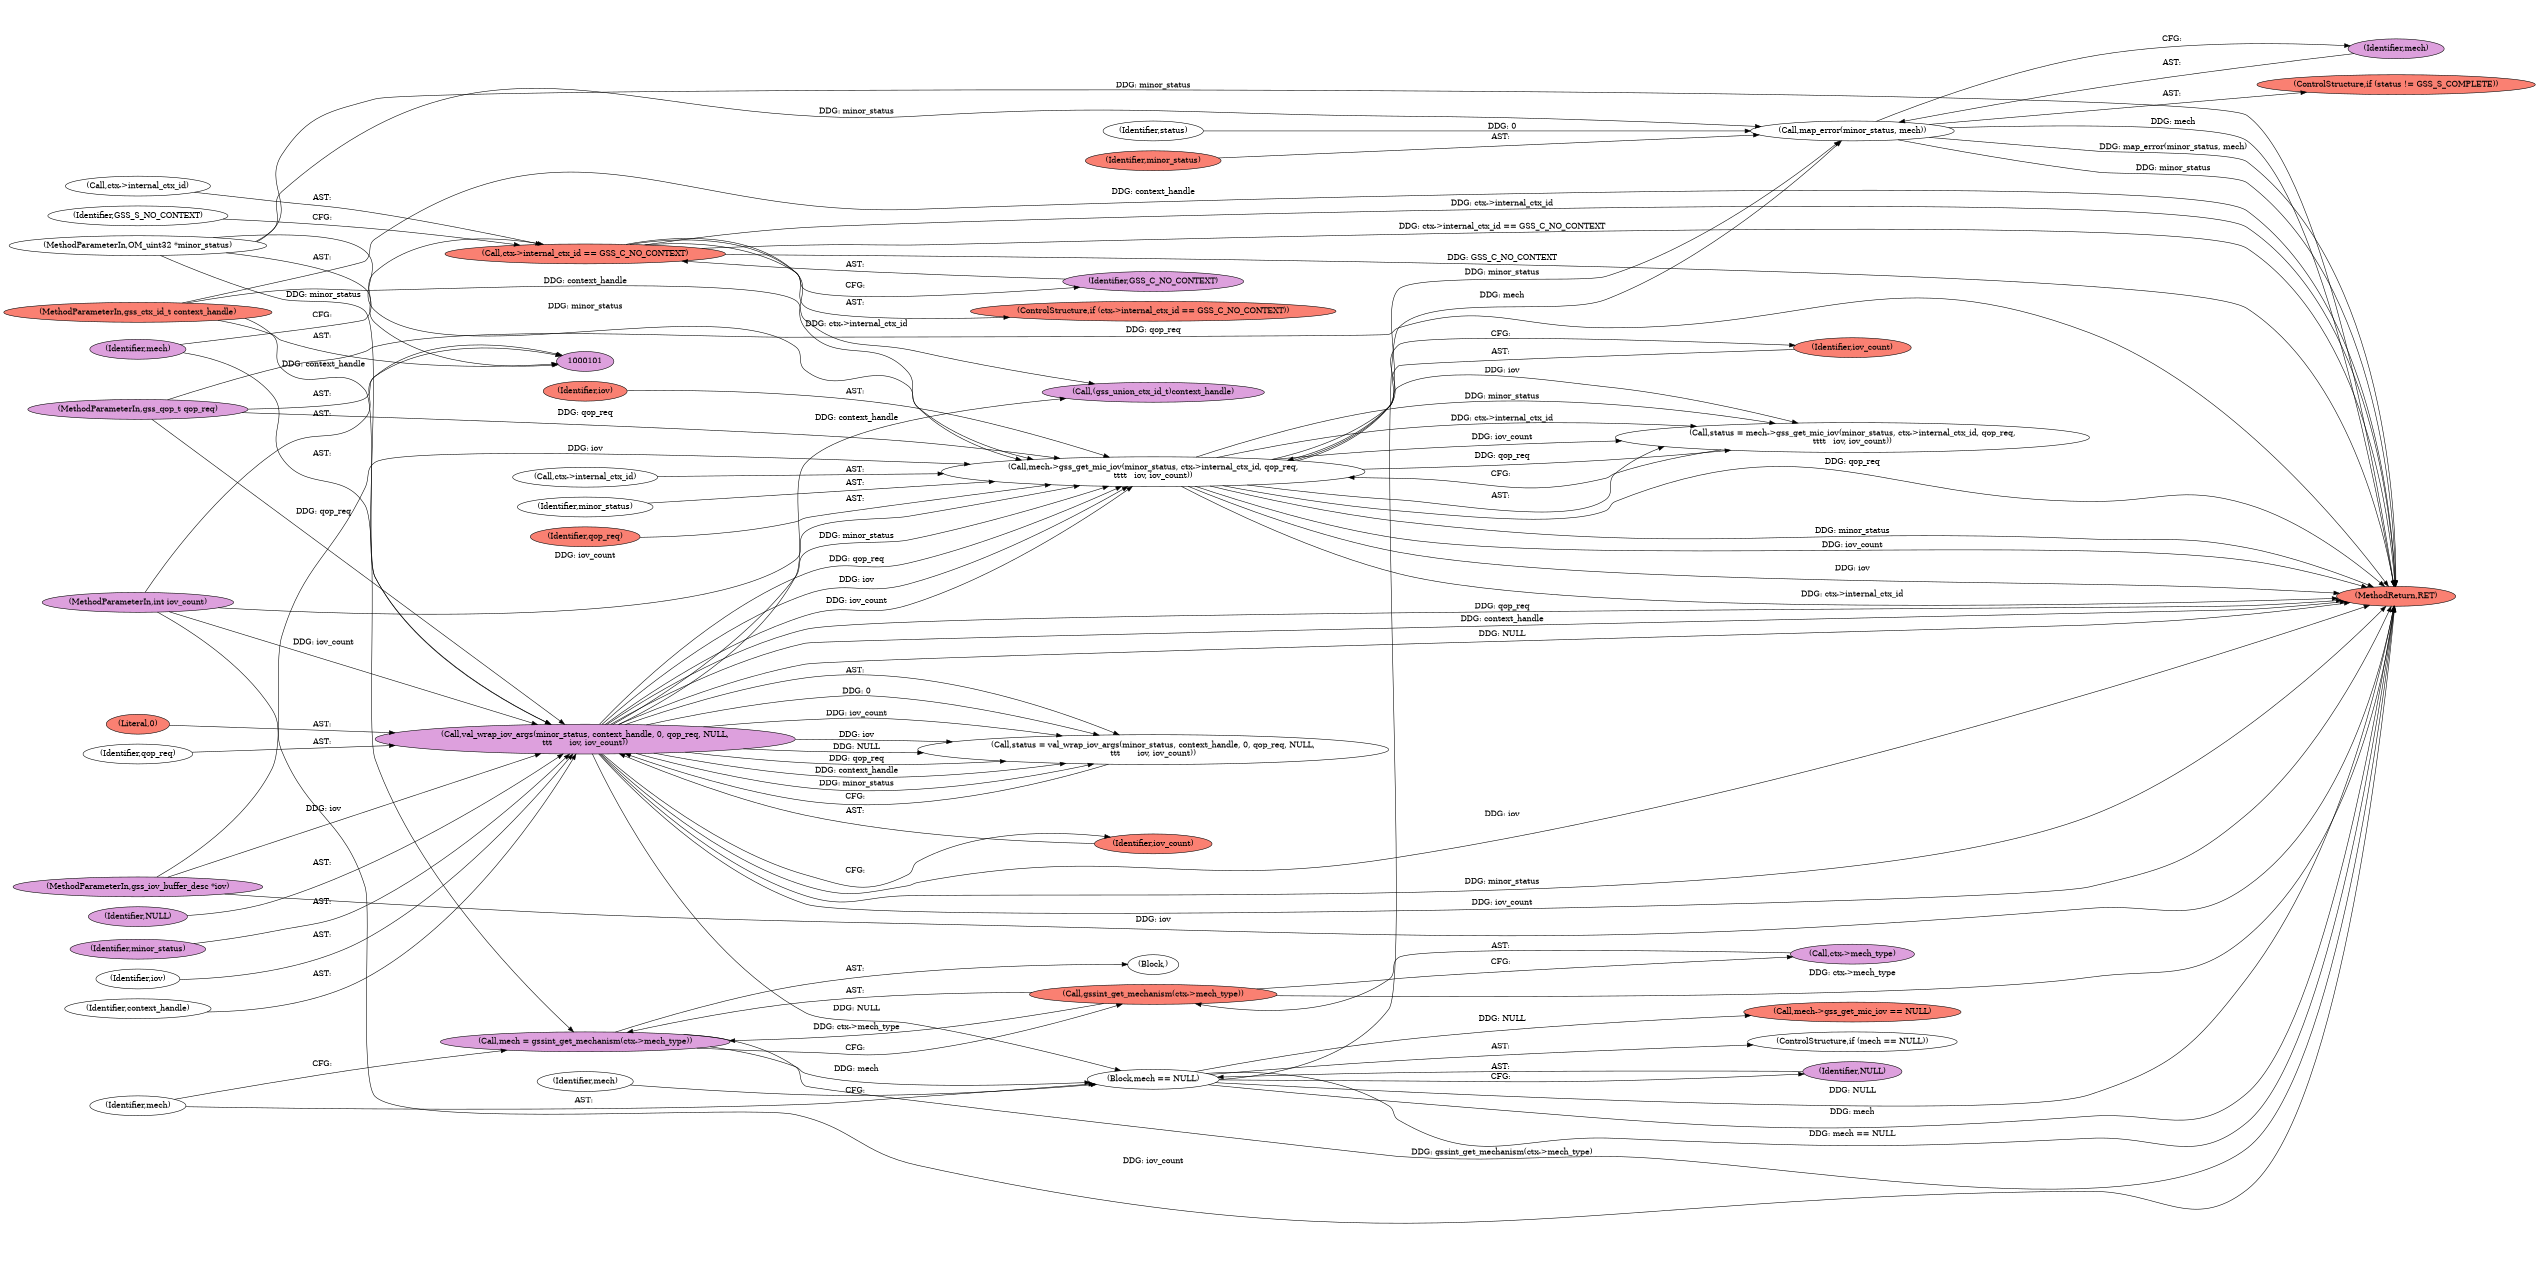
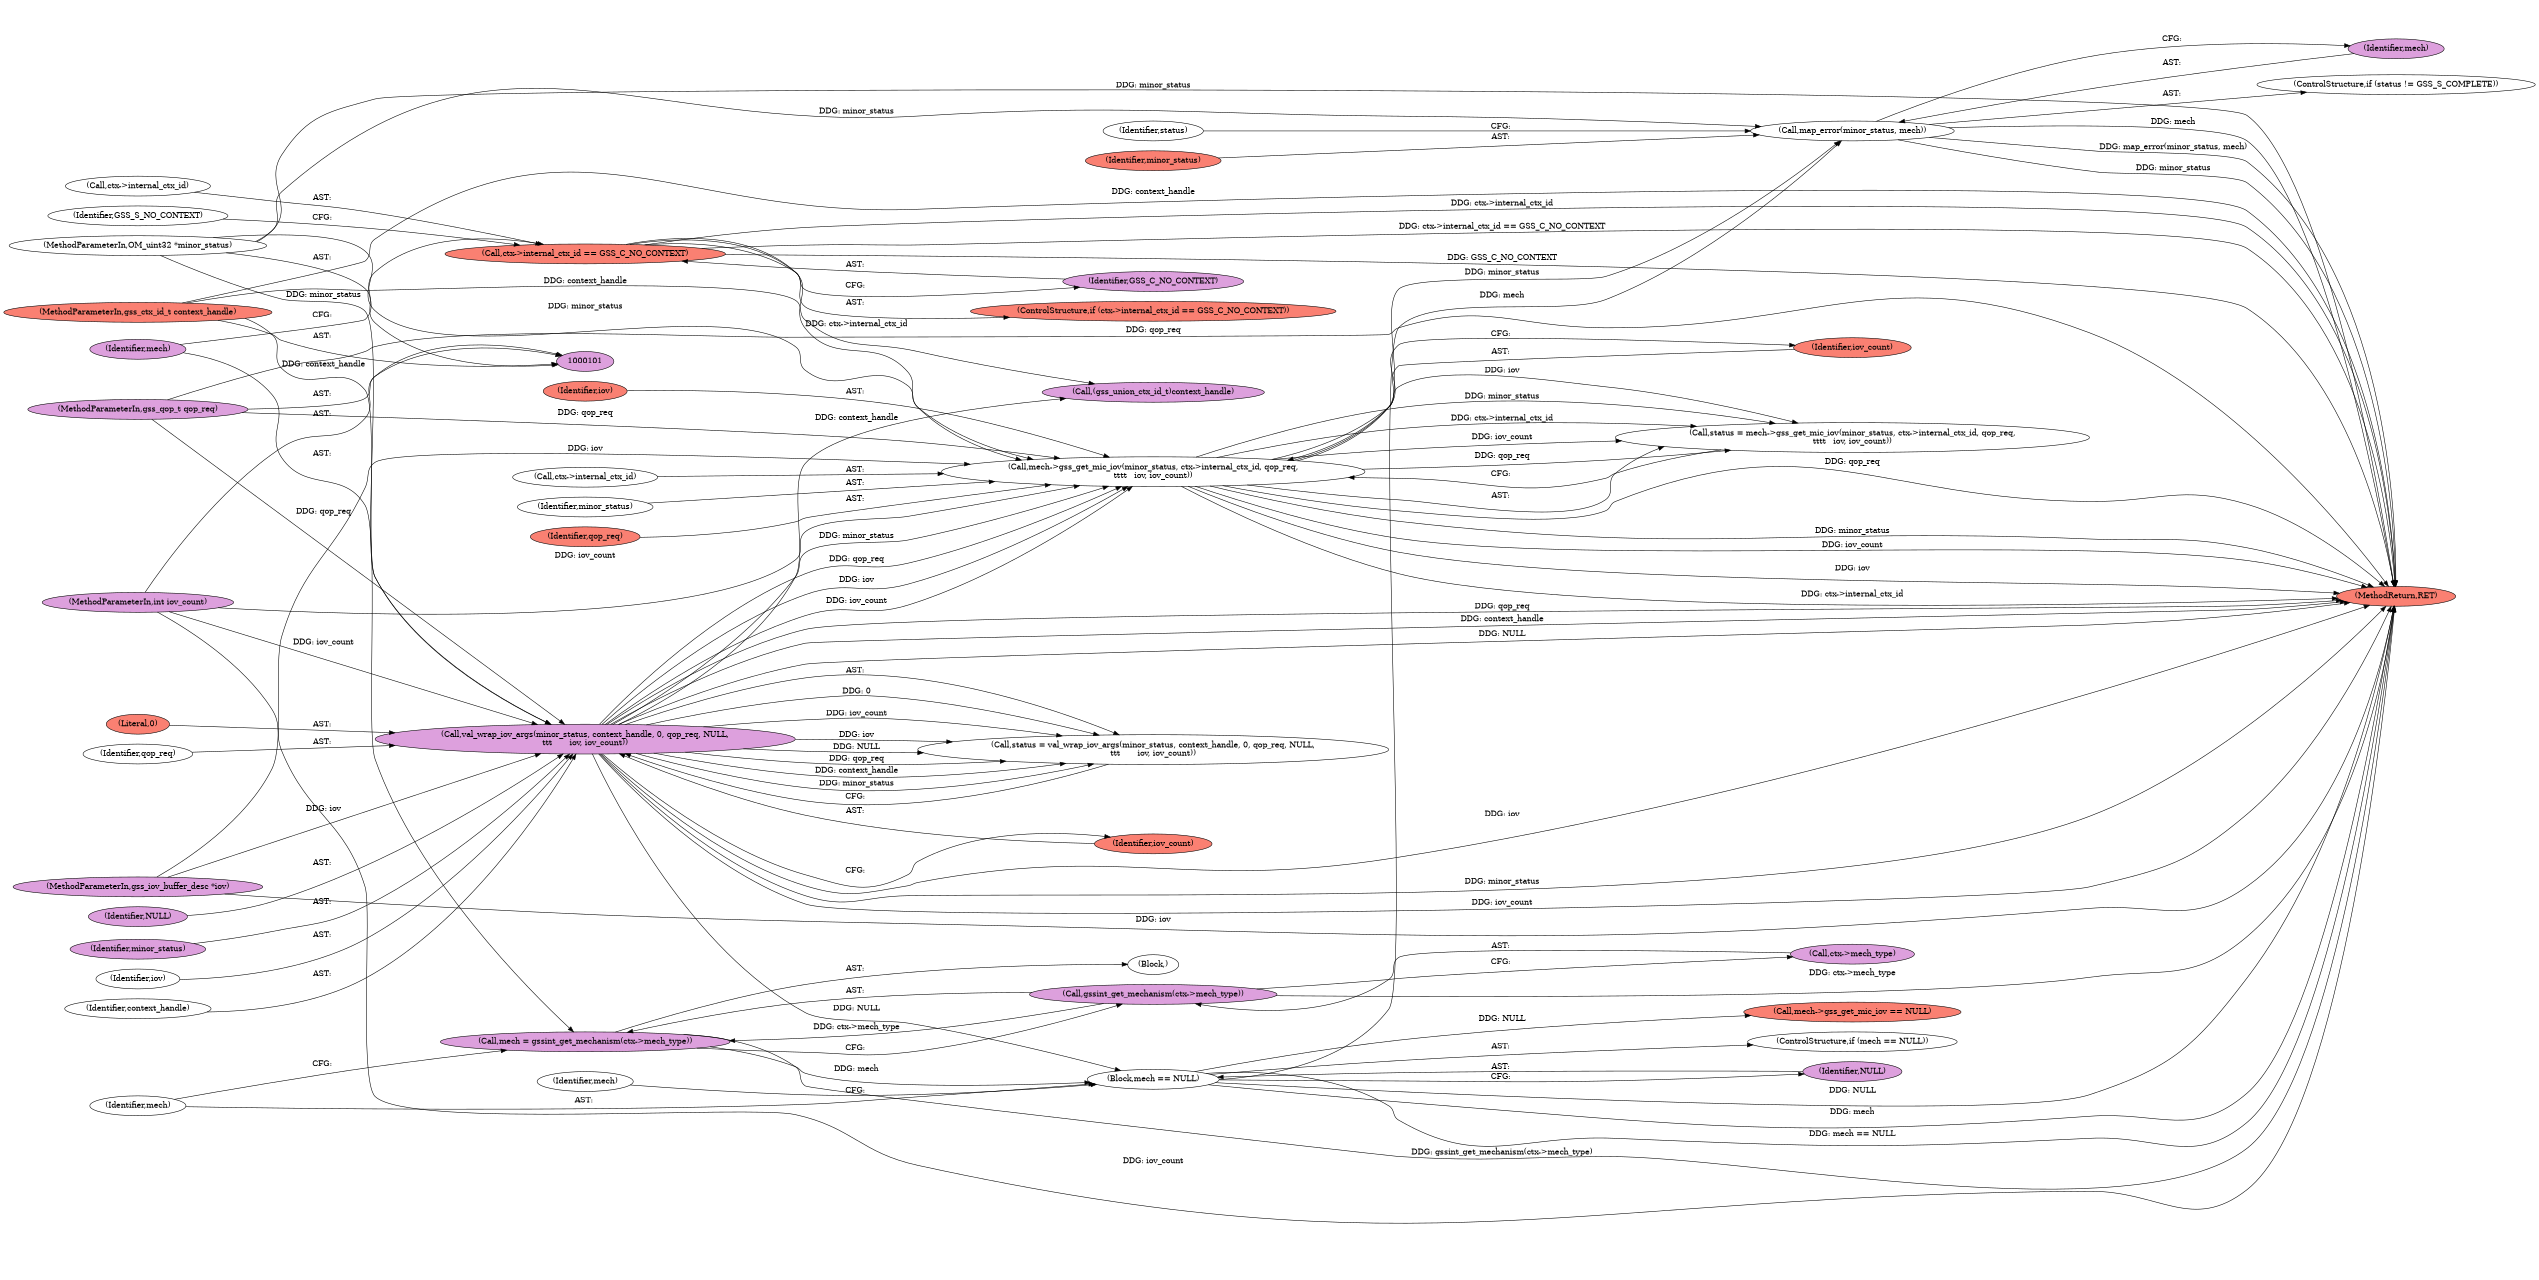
node "(ControlStructure,if (status != GSS_S_COMPLETE))": fillcolor salmon -> white
edge "(Identifier,status)" -> "(Call,map_error(minor_status, mech))": label "DDG: 0" -> "CFG: "
node "(Call,gssint_get_mechanism(ctx->mech_type))": fillcolor salmon -> plum
